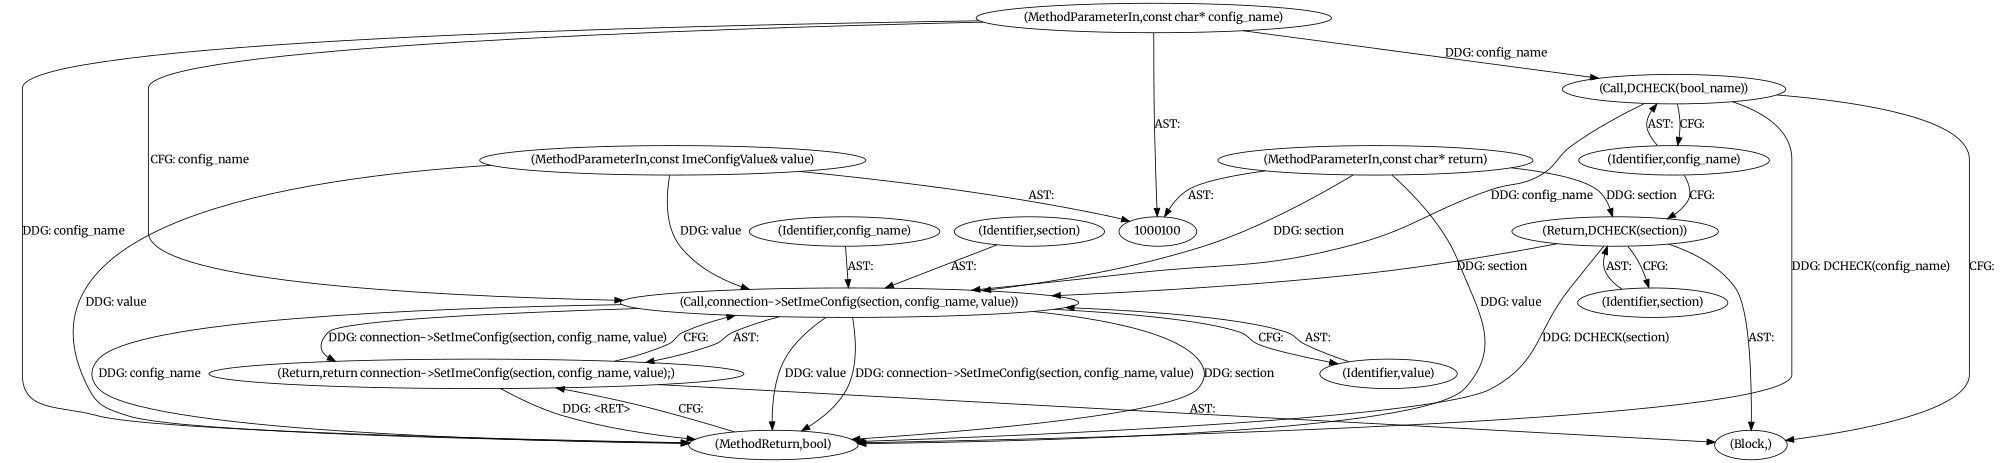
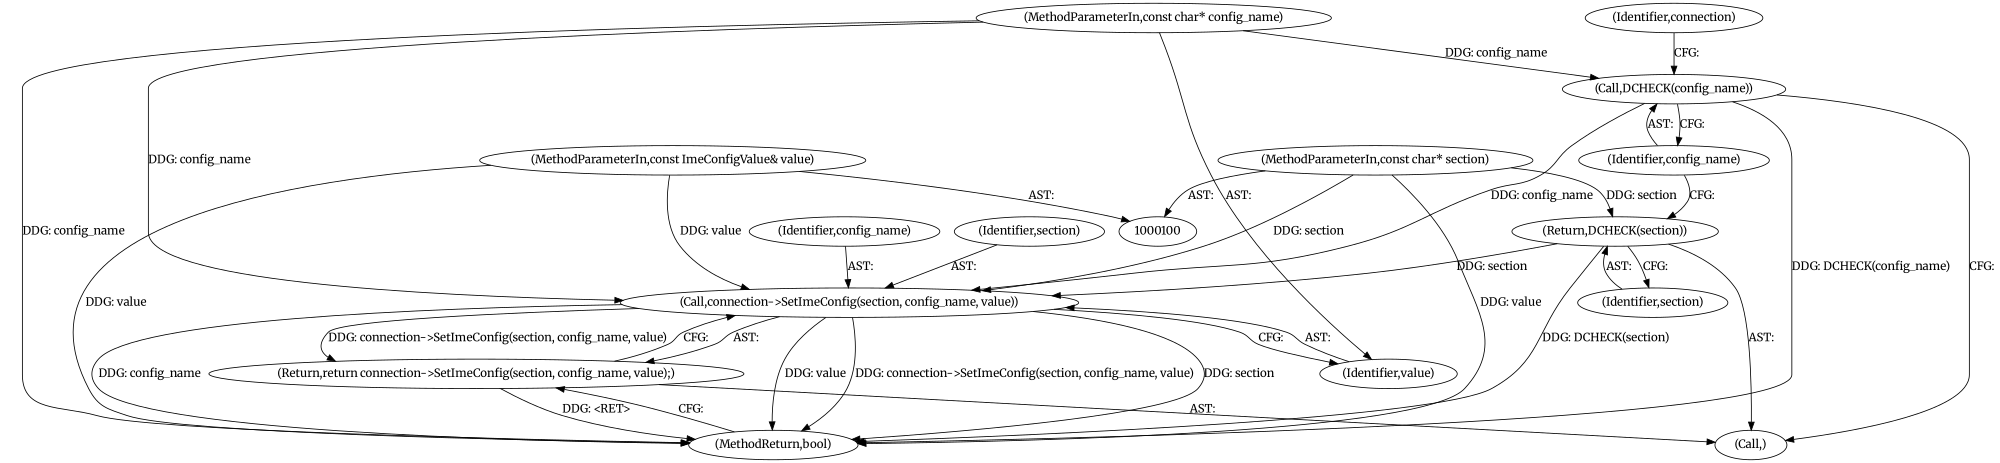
node "(Identifier,connection)": added
node "(Call,DCHECK(bool_name))": label "(Call,DCHECK(bool_name))" -> "(Call,DCHECK(config_name))"
edge "(MethodParameterIn,const char* config_name)" -> "1000100": now "(MethodParameterIn,const char* config_name)" -> "(Identifier,value)"
edge "(MethodParameterIn,const char* config_name)" -> "(Call,connection->SetImeConfig(section, config_name, value))": label "CFG: config_name" -> "DDG: config_name"
node "(MethodParameterIn,const char* return)": label "(MethodParameterIn,const char* return)" -> "(MethodParameterIn,const char* section)"
node "(Block,)": label "(Block,)" -> "(Call,)"
